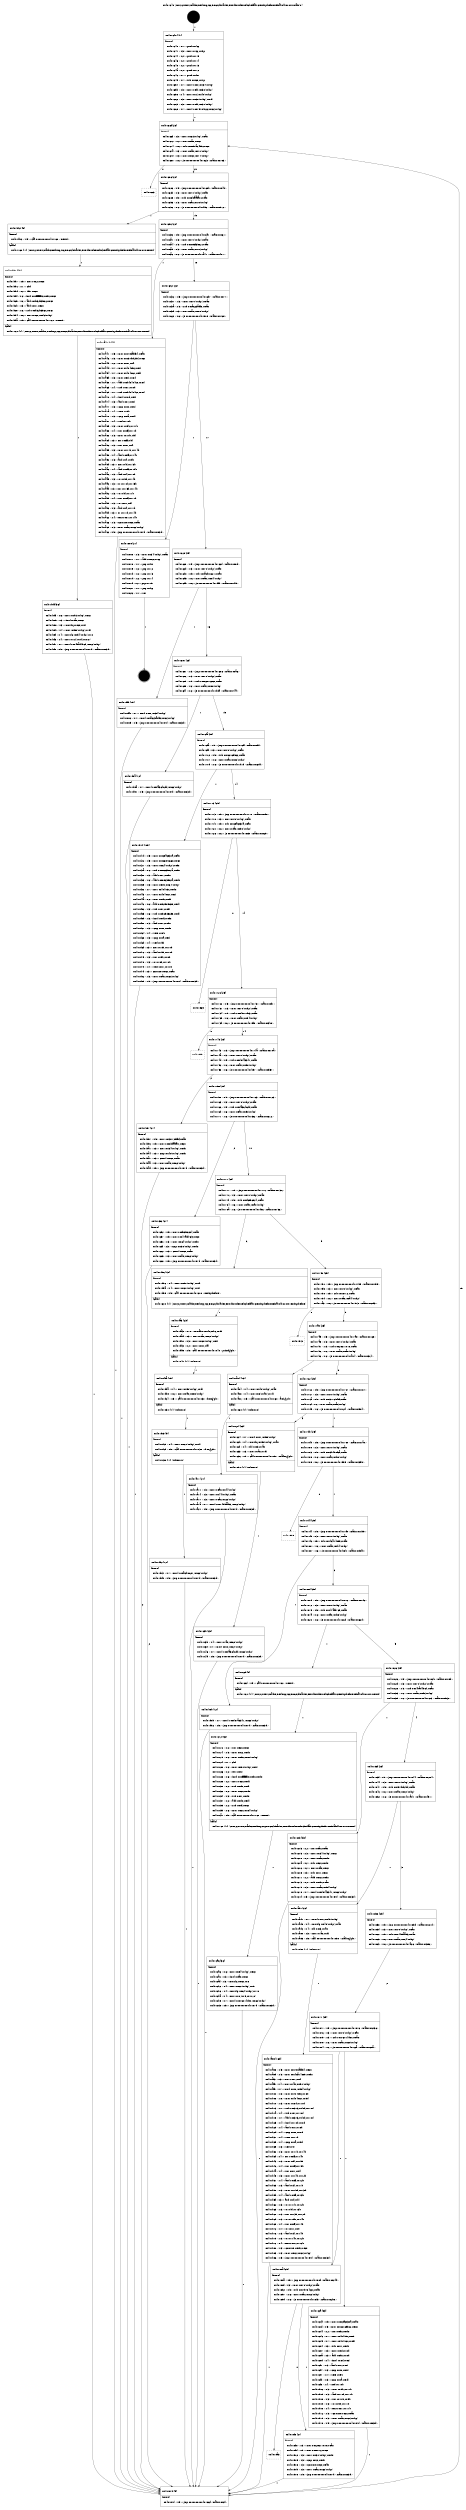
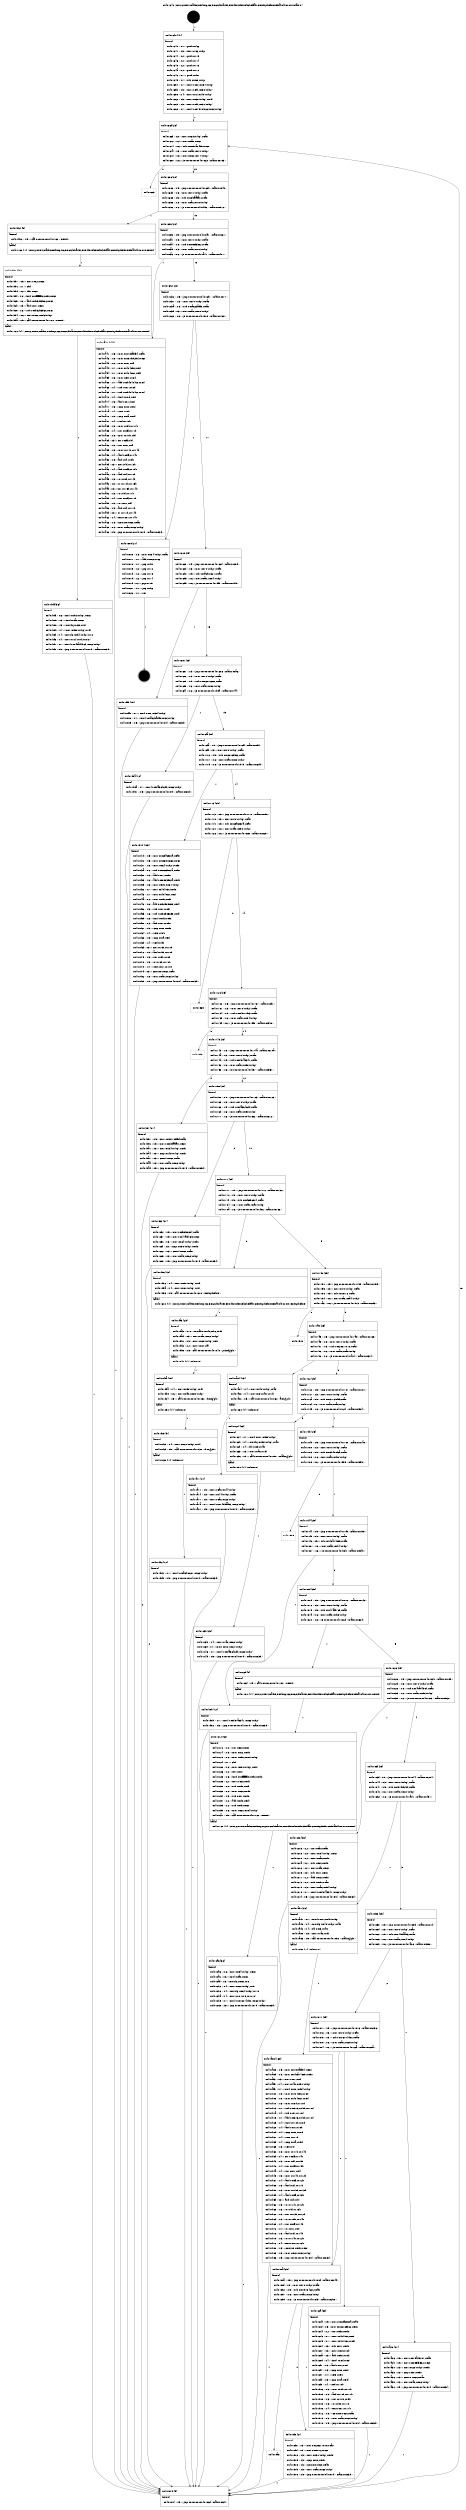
edge "0x401745 [25]" -> "0x40175e [25]": added, label "12"
node "0x401a26 [27]": added
